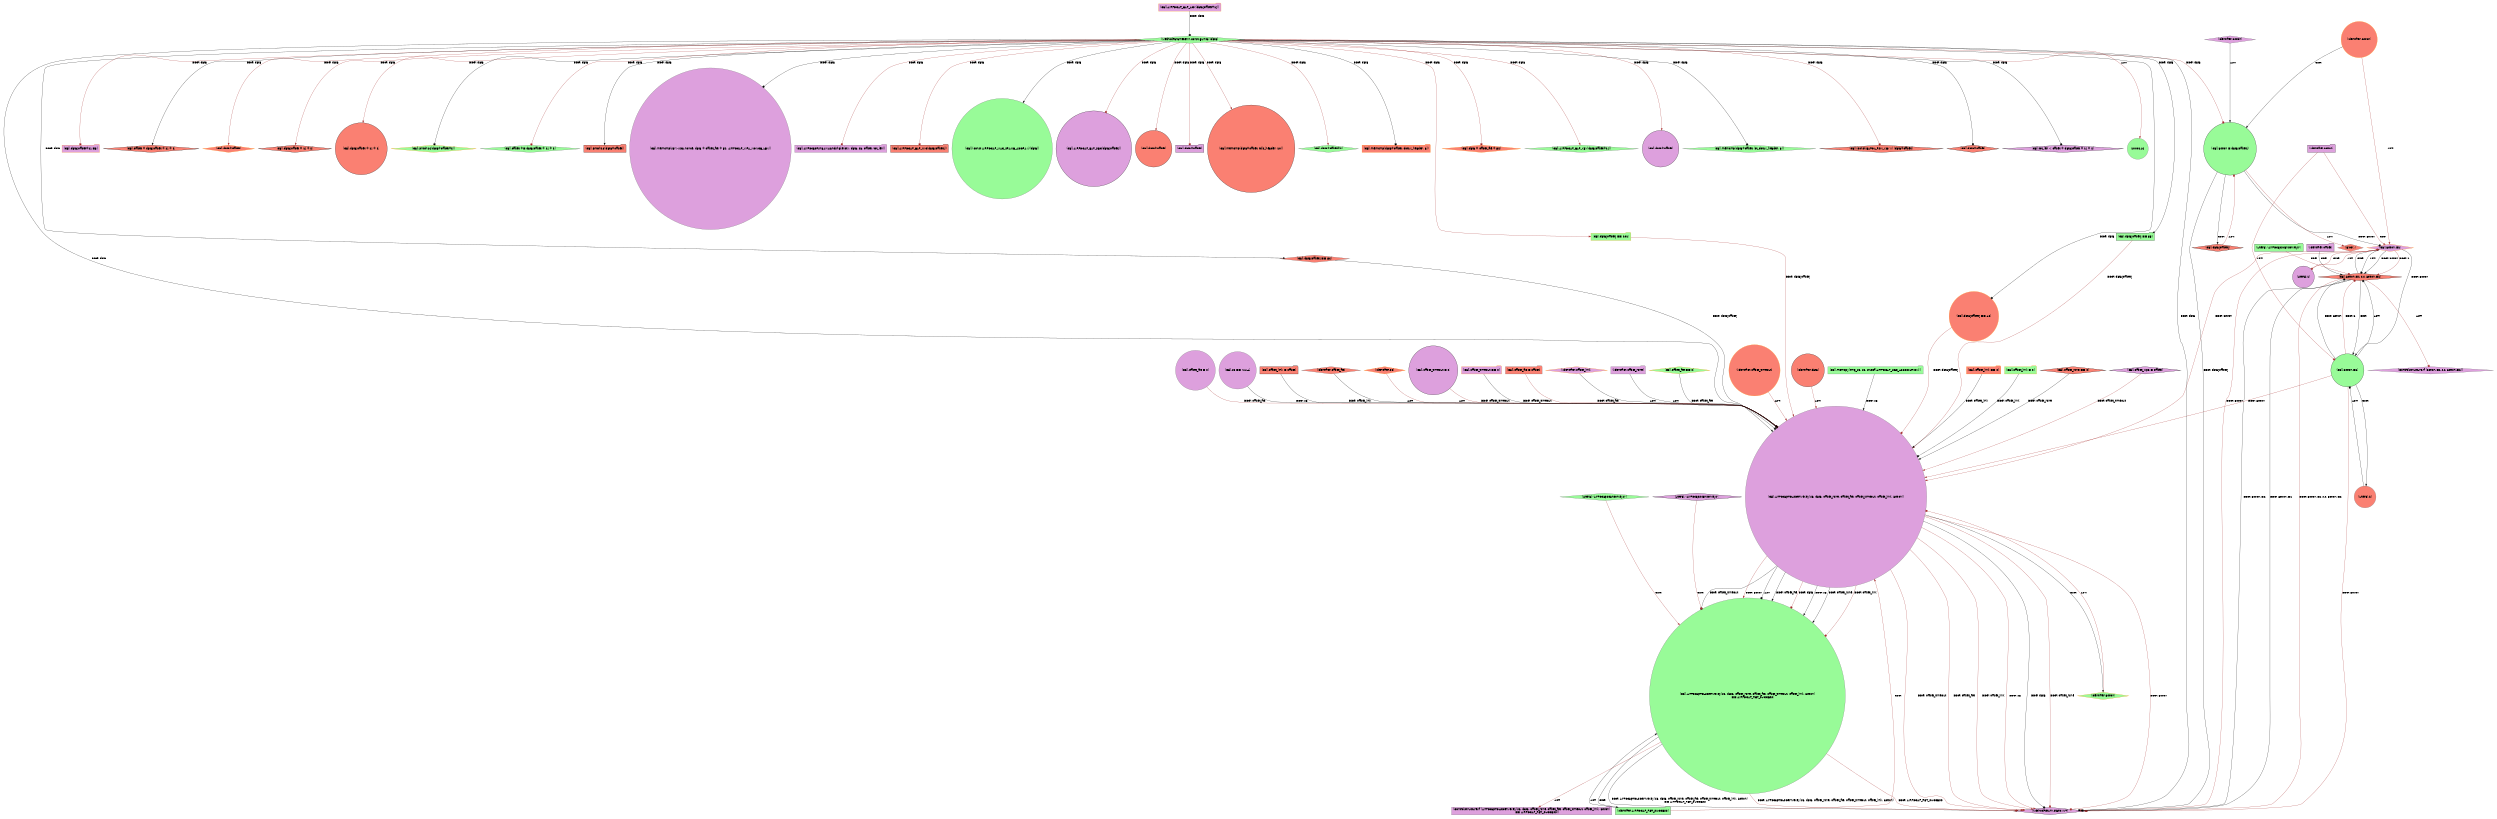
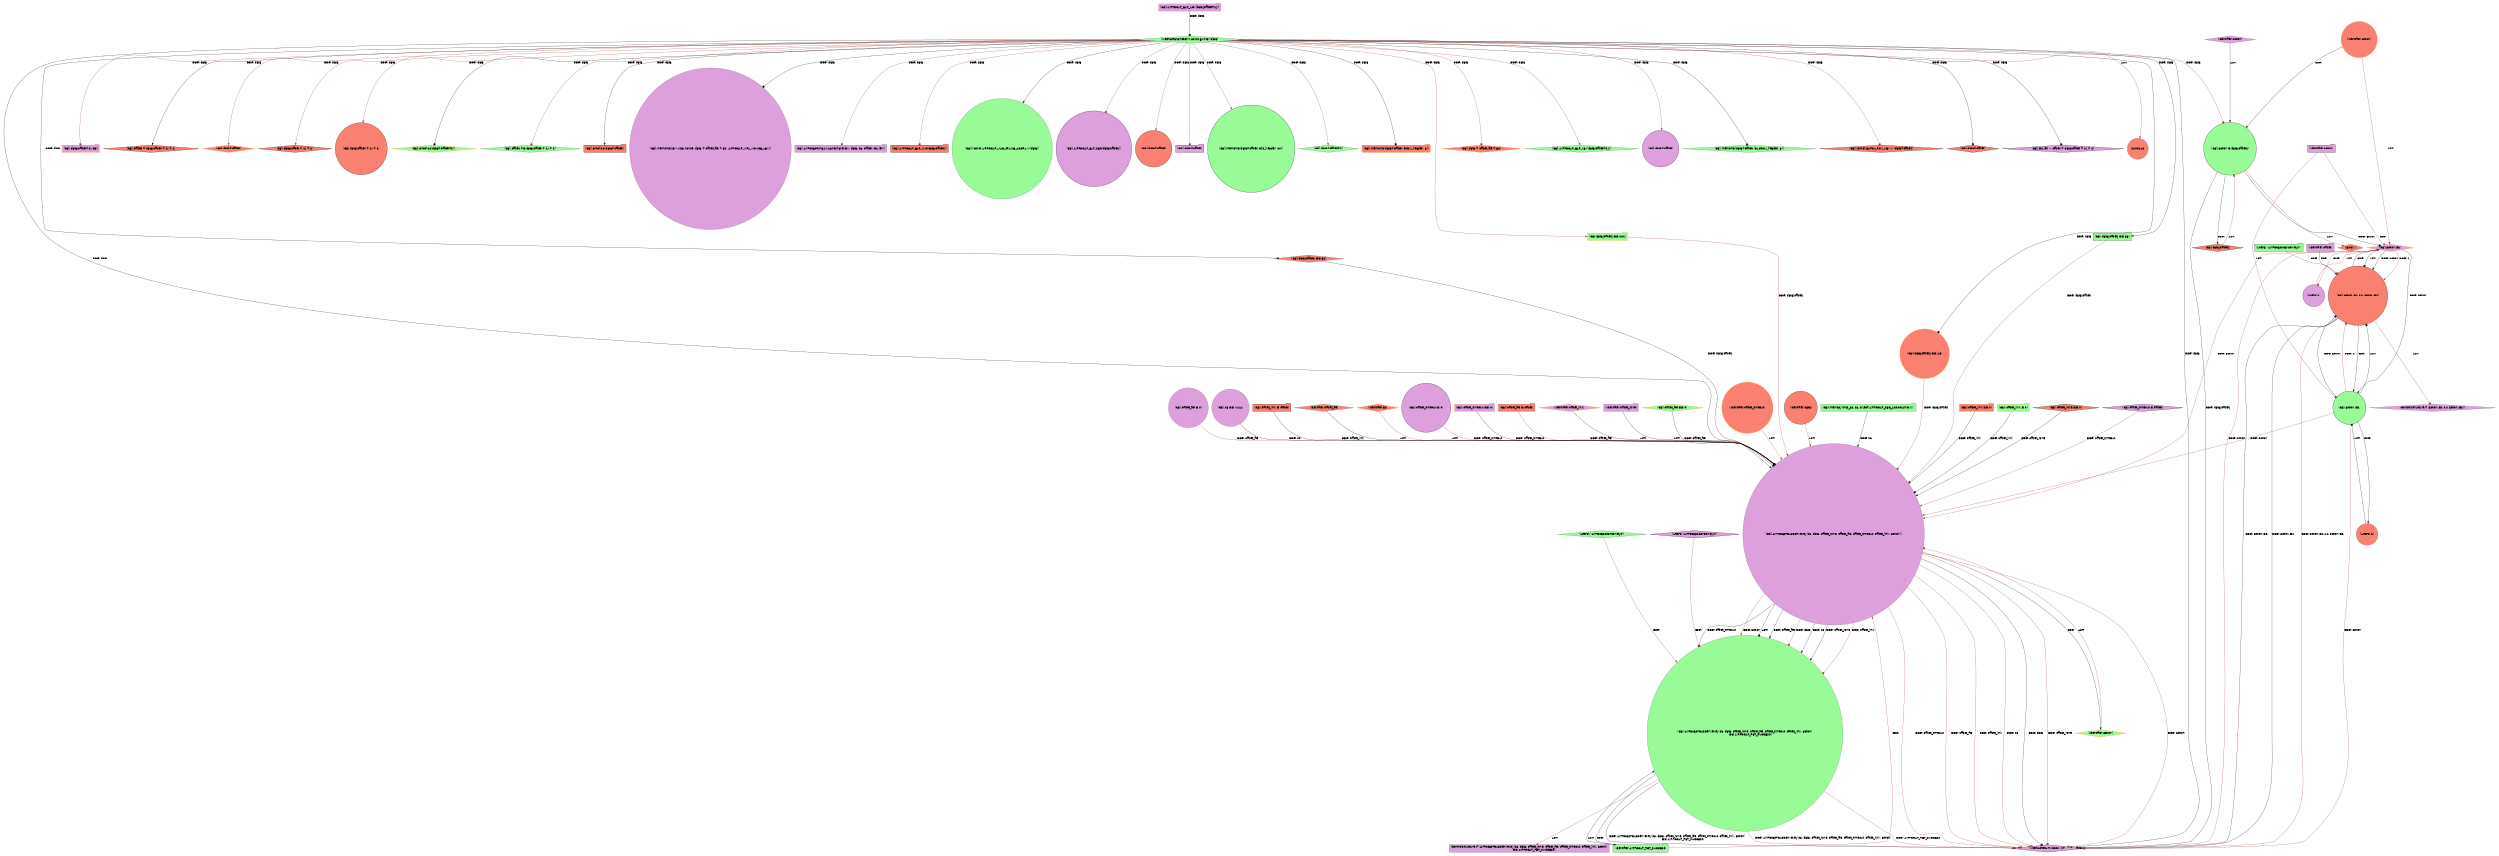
node "(Call,memcmp(data+offset, tdls_header, 10))": fillcolor salmon -> palegreen
node "1000146": fillcolor palegreen -> salmon
node "(Call,action!=1 && action!=2)": shape diamond -> circle
node "(Call,offset_wpa = offset)": label "(Call,offset_wpa = offset)" -> "(Call,offset_timeout = offset)"
